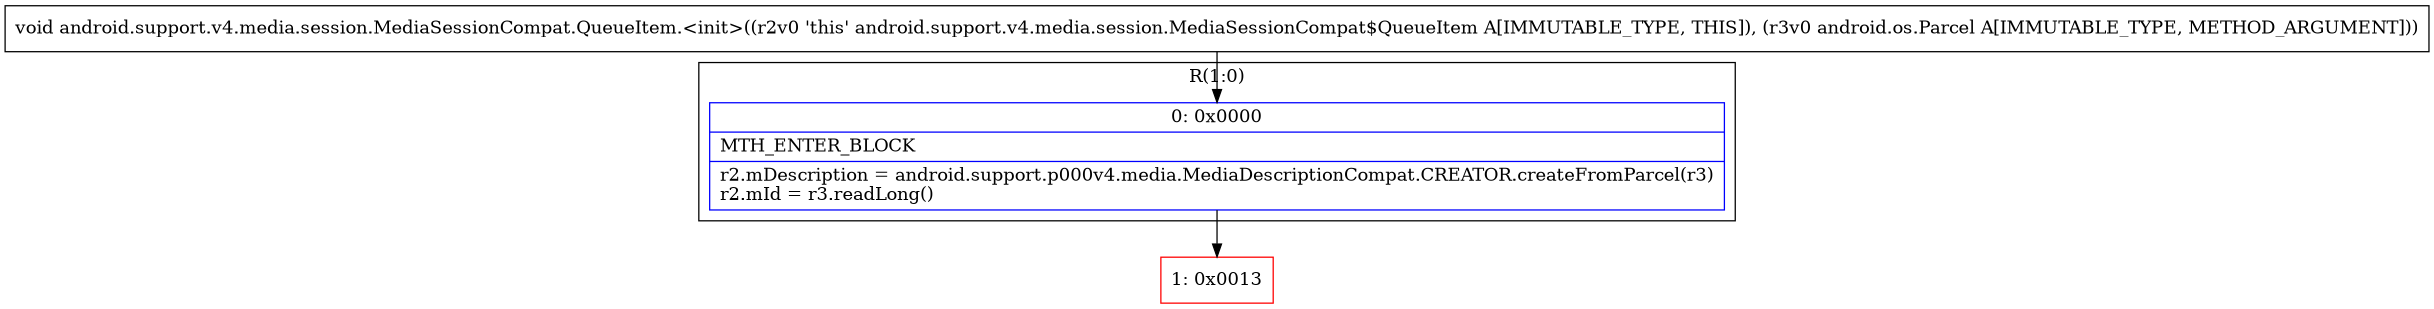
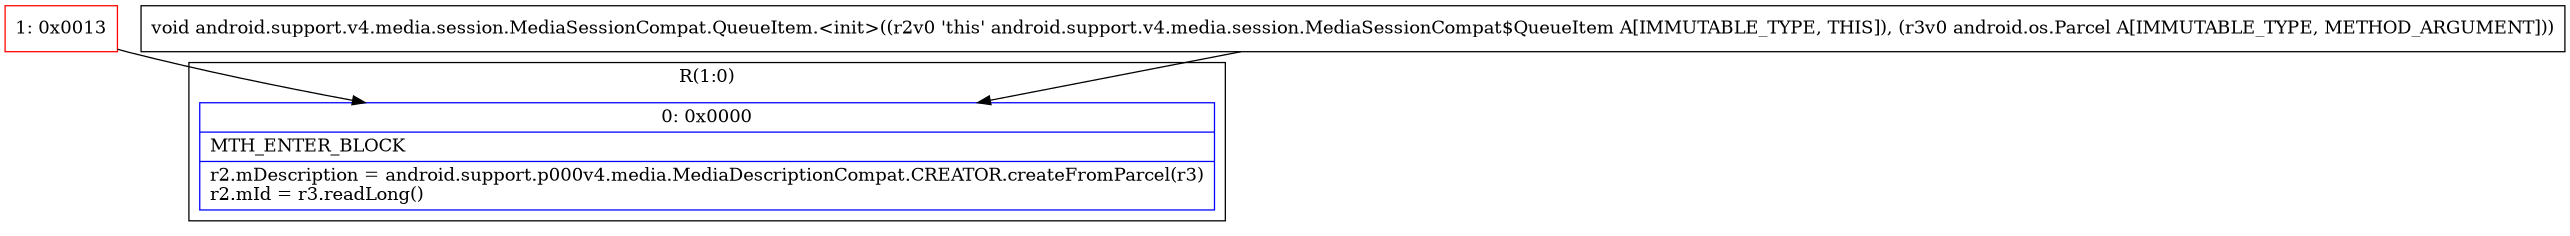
edge "0: 0x0000" -> "1: 0x0013": reversed
